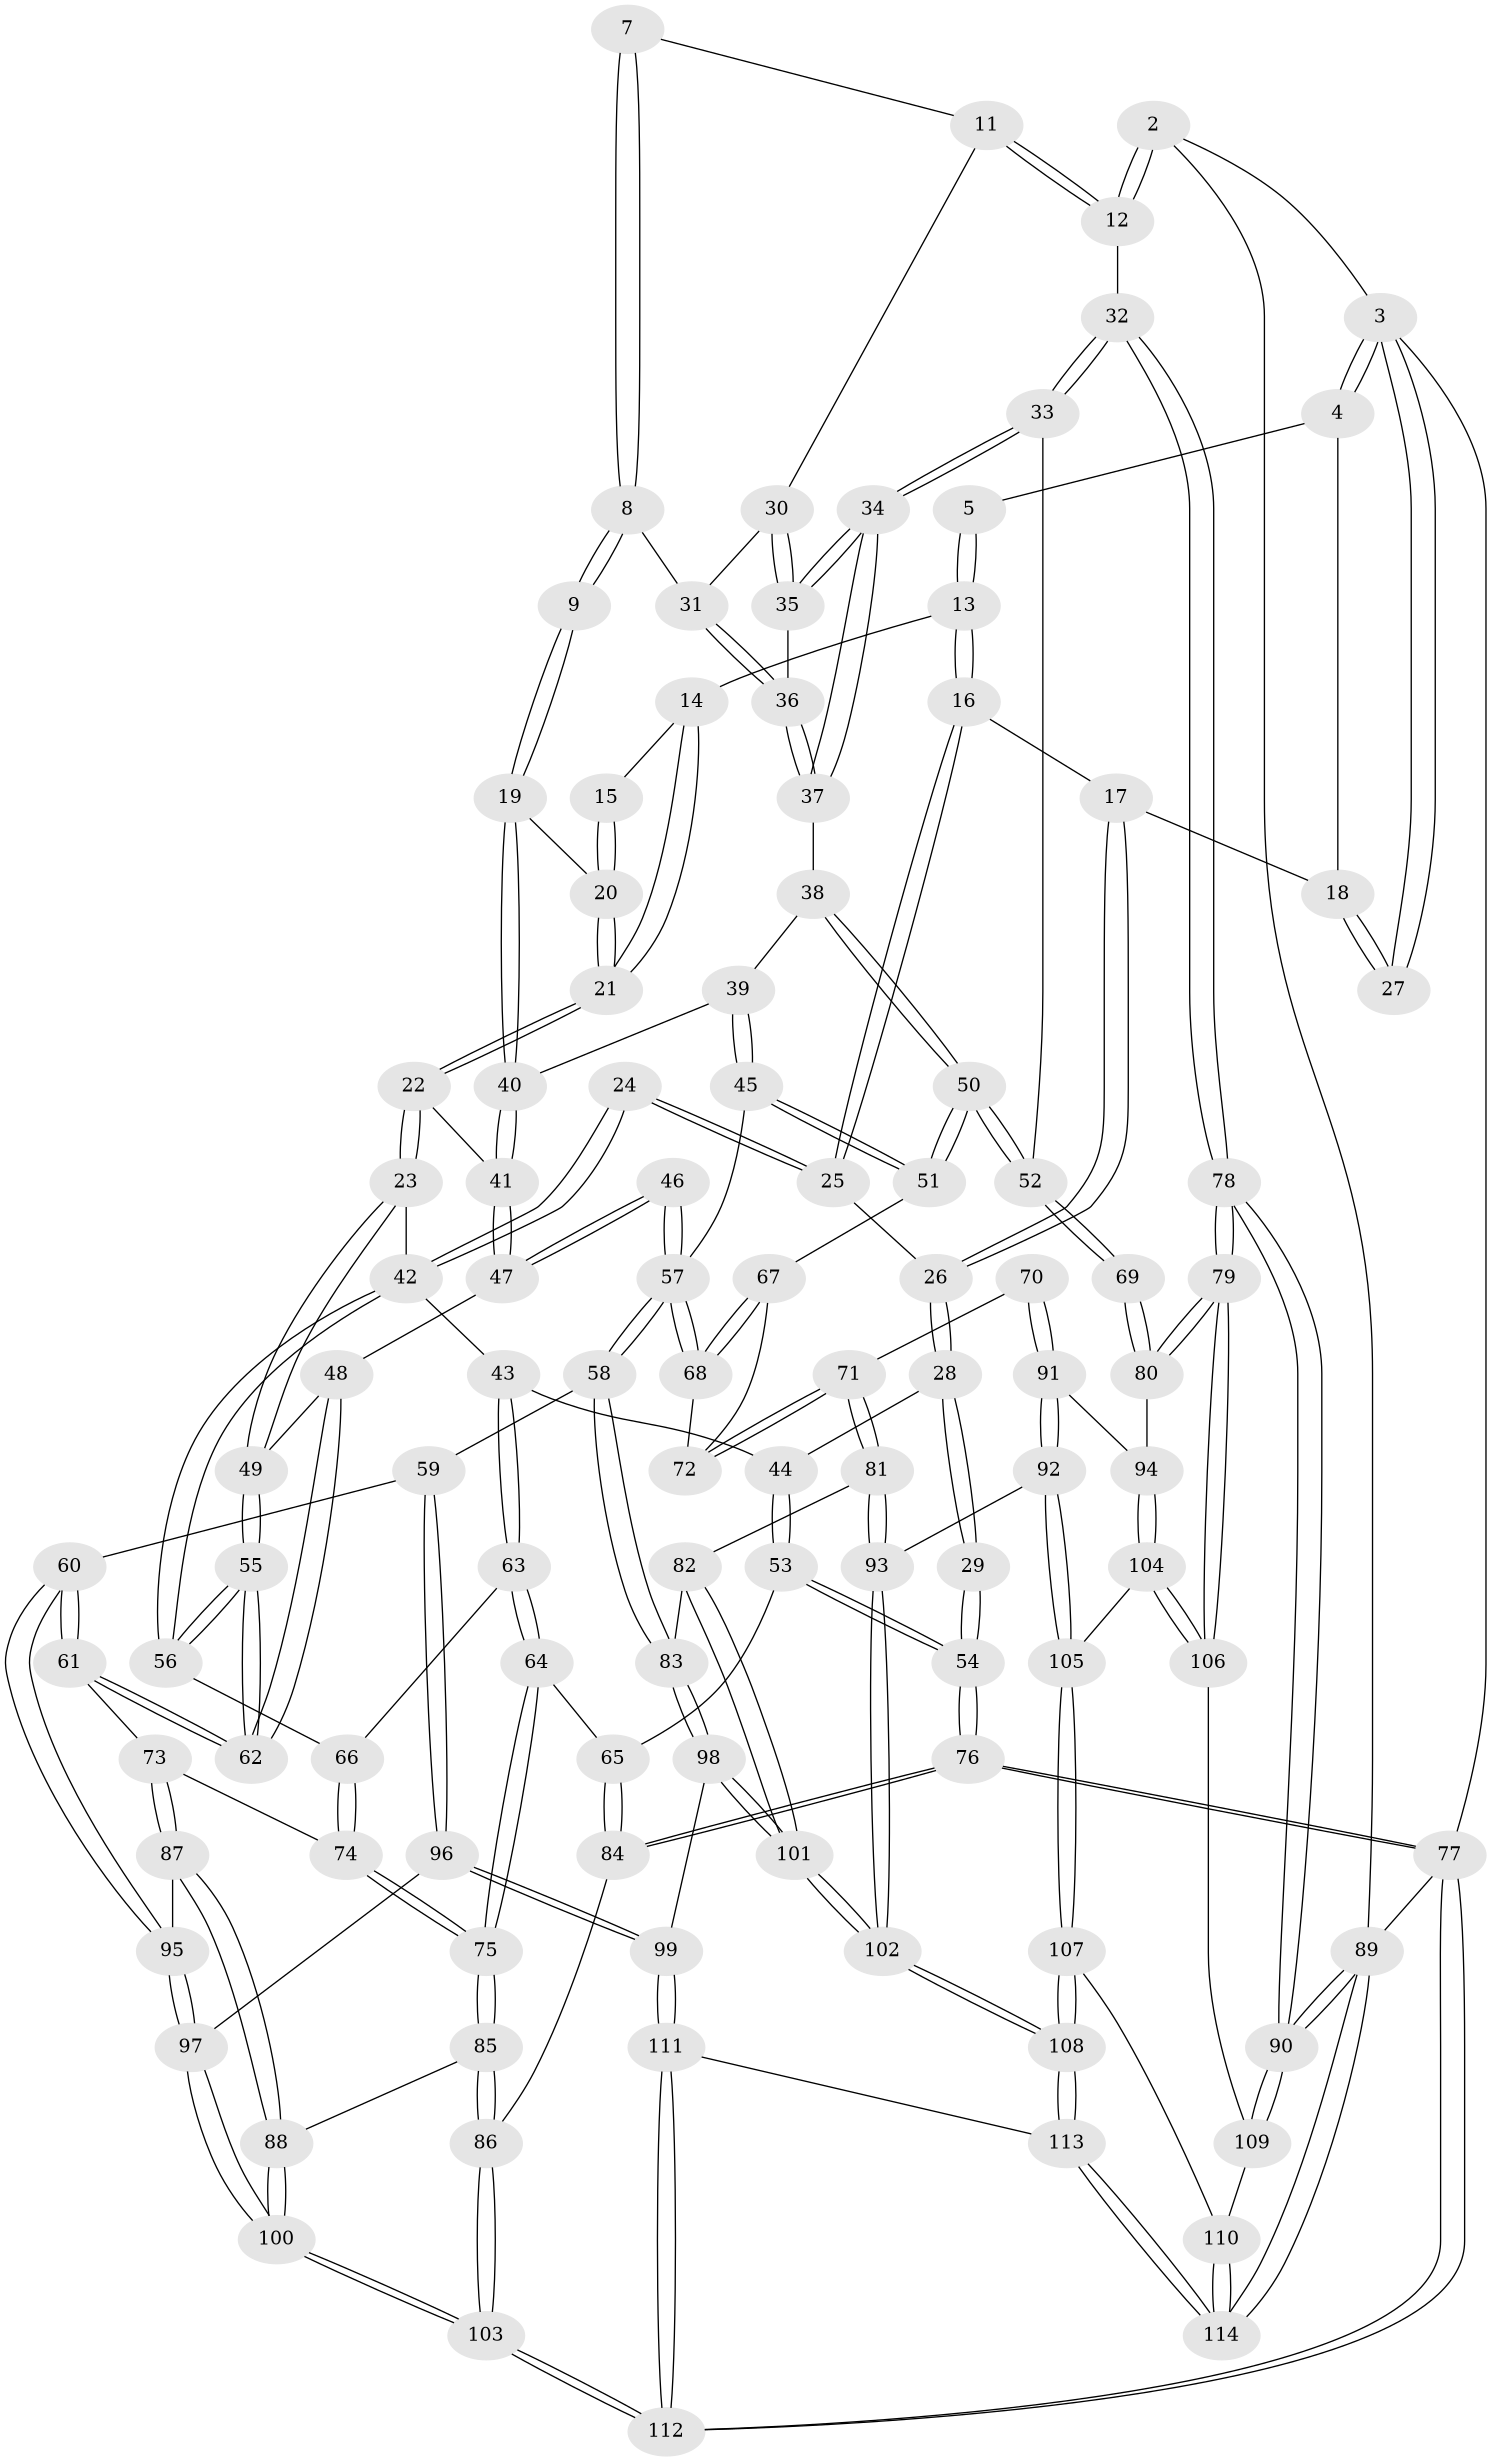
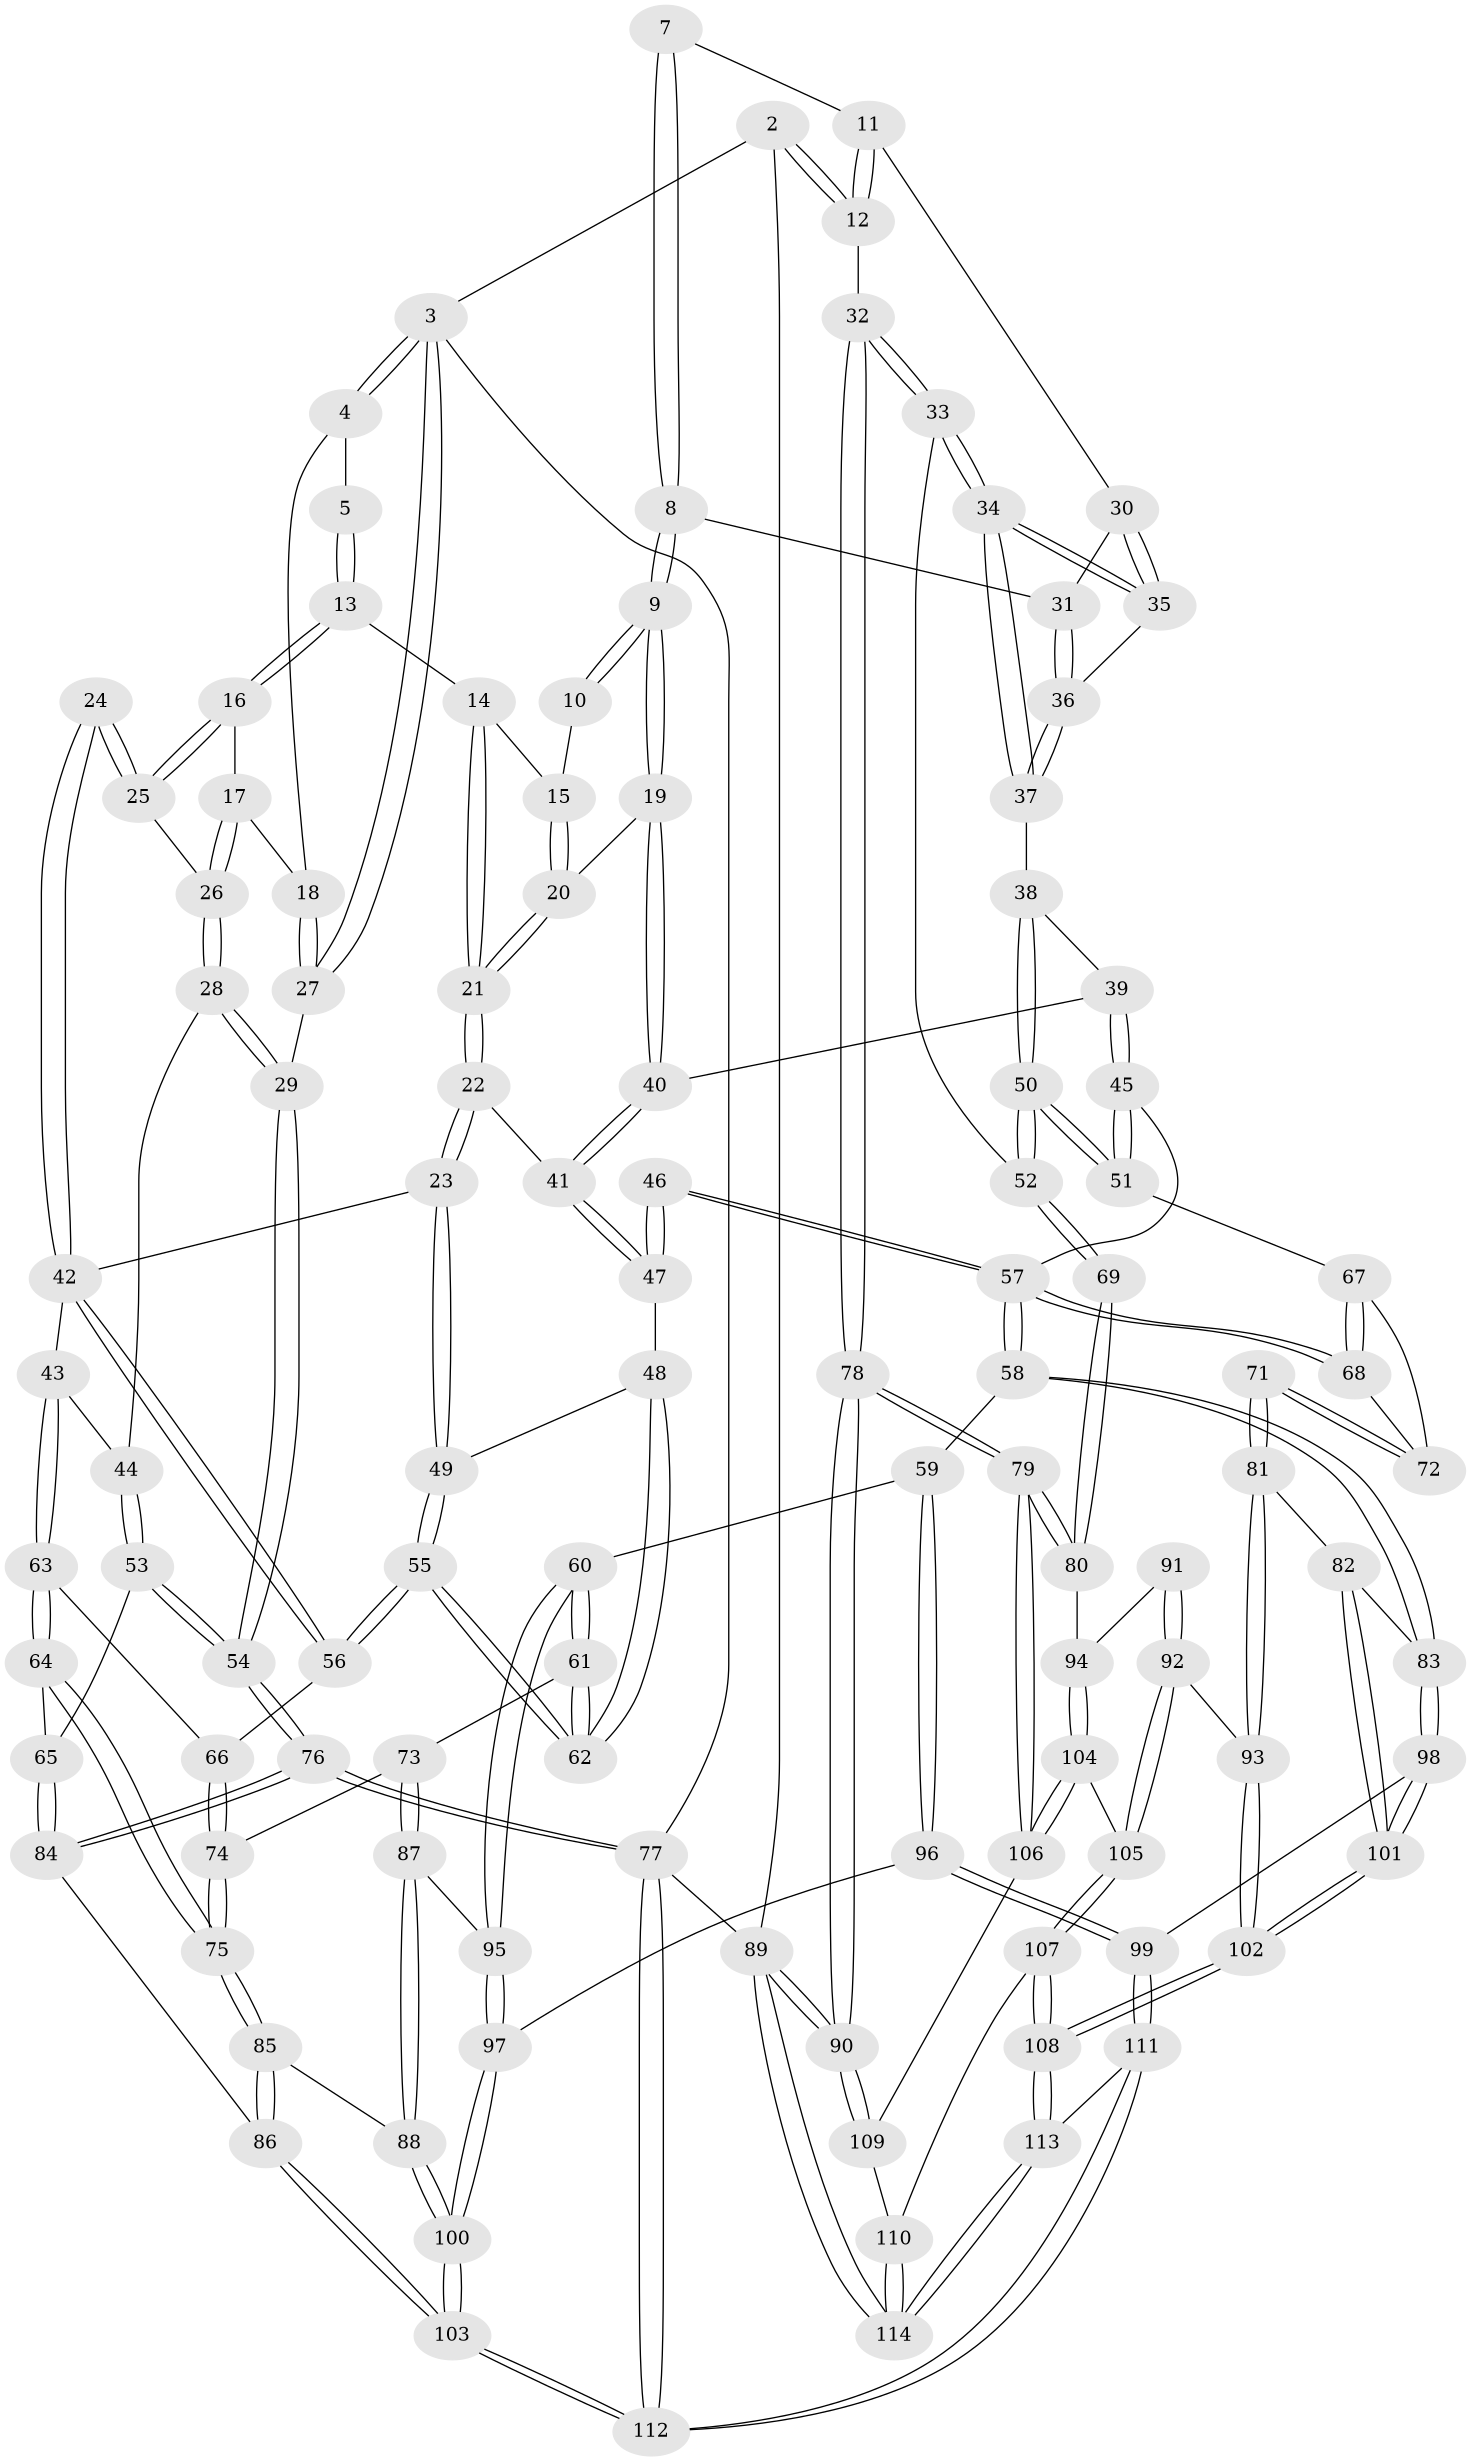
node "10": added
edge "27" -- "29": added
node "70": removed
